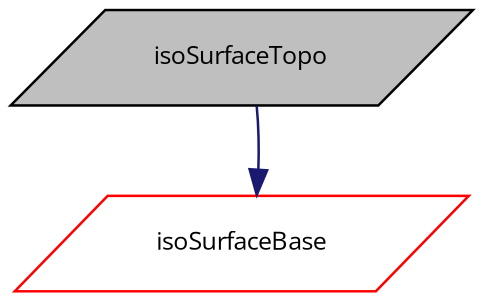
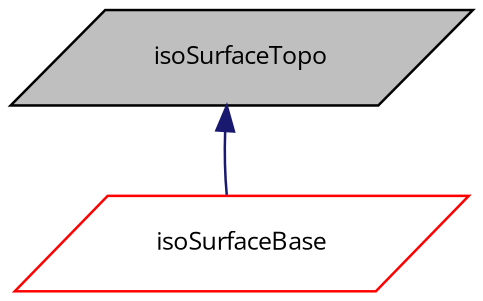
edge "isoSurfaceTopo" -> "isoSurfaceBase": reversed
